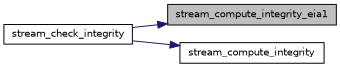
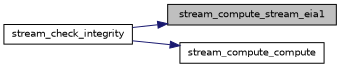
node "stream_compute_integrity_eia1": label "stream_compute_integrity_eia1" -> "stream_compute_stream_eia1"
node "stream_compute_integrity": label "stream_compute_integrity" -> "stream_compute_compute"
